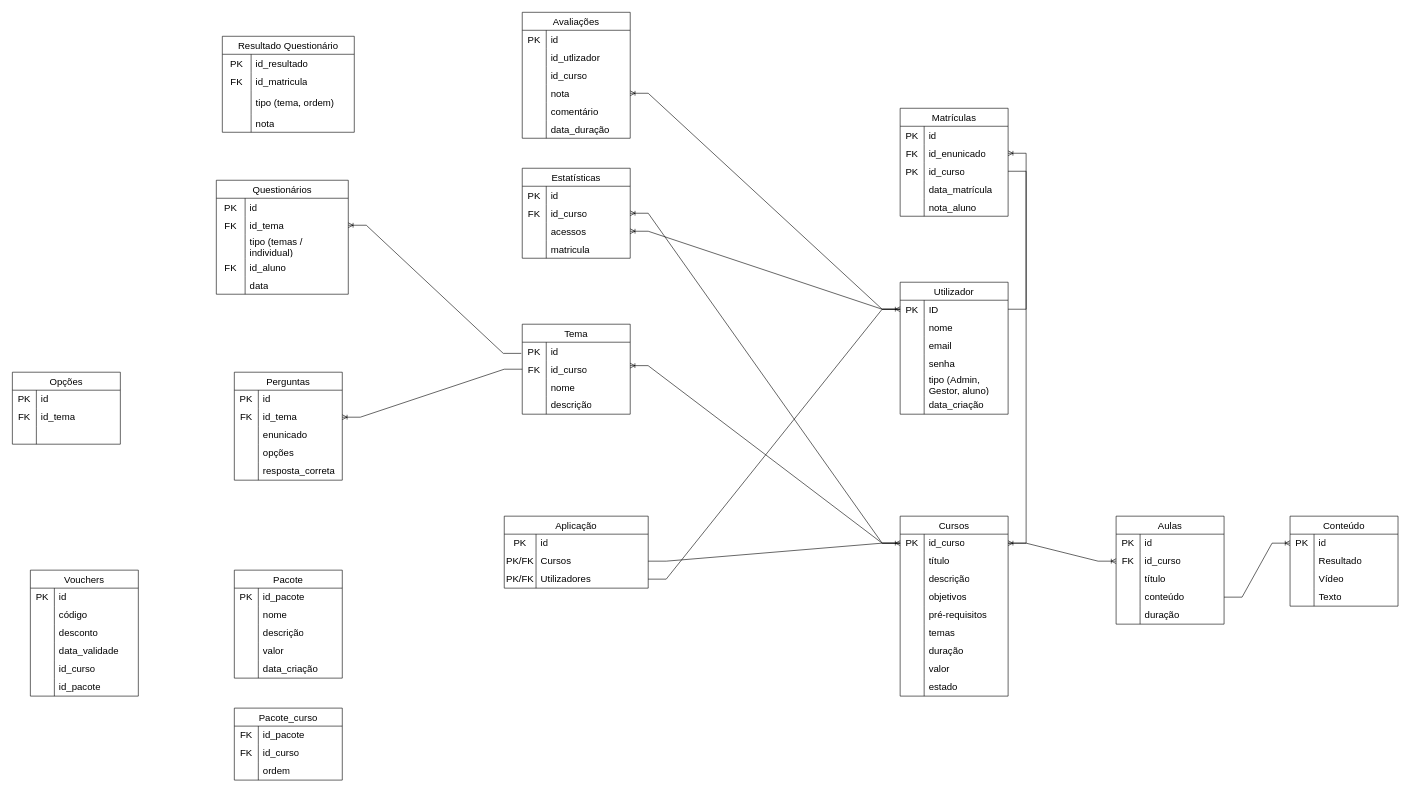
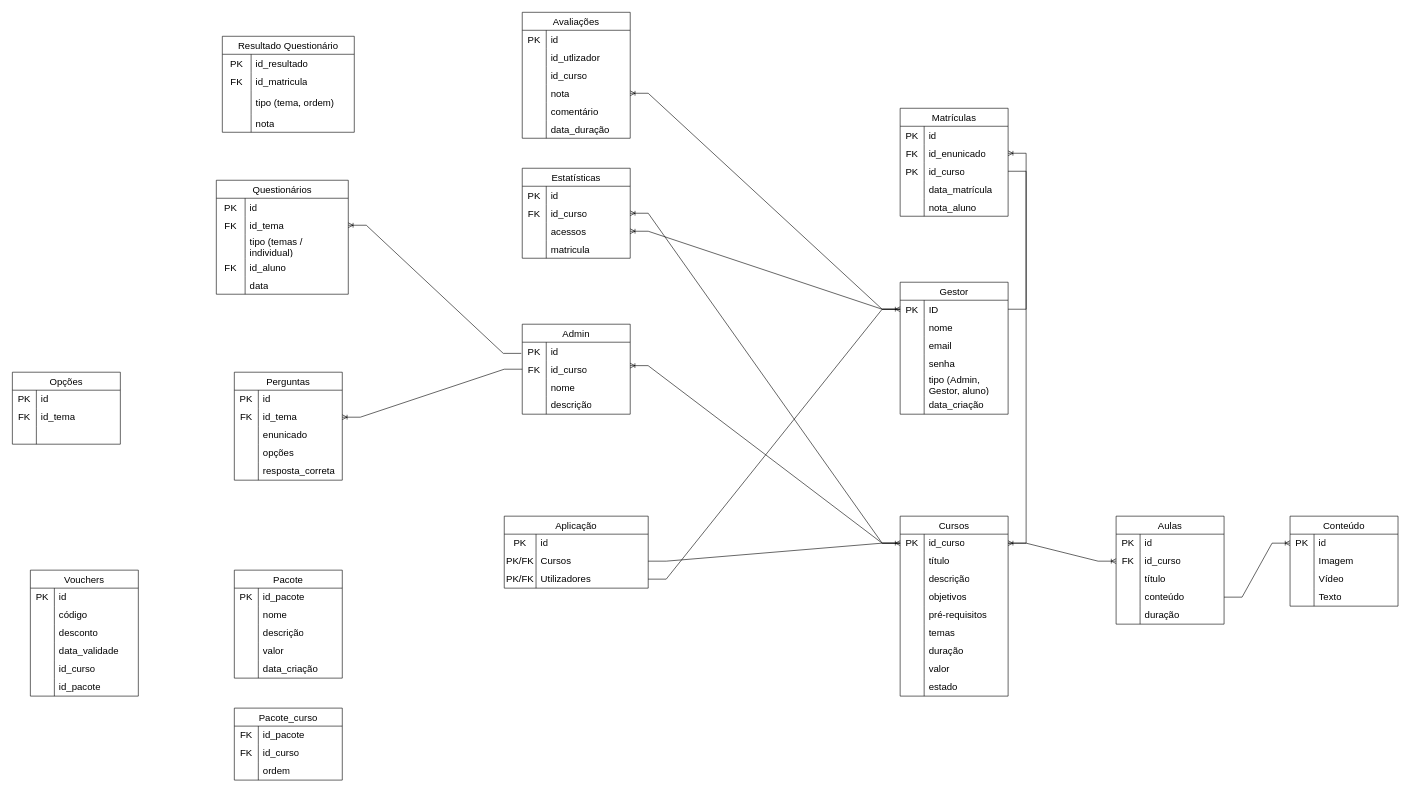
node "Utilizador": label "Utilizador" -> "Gestor"
node "Tema": label "Tema" -> "Admin"
node "Resultado": label "Resultado" -> "Imagem"
